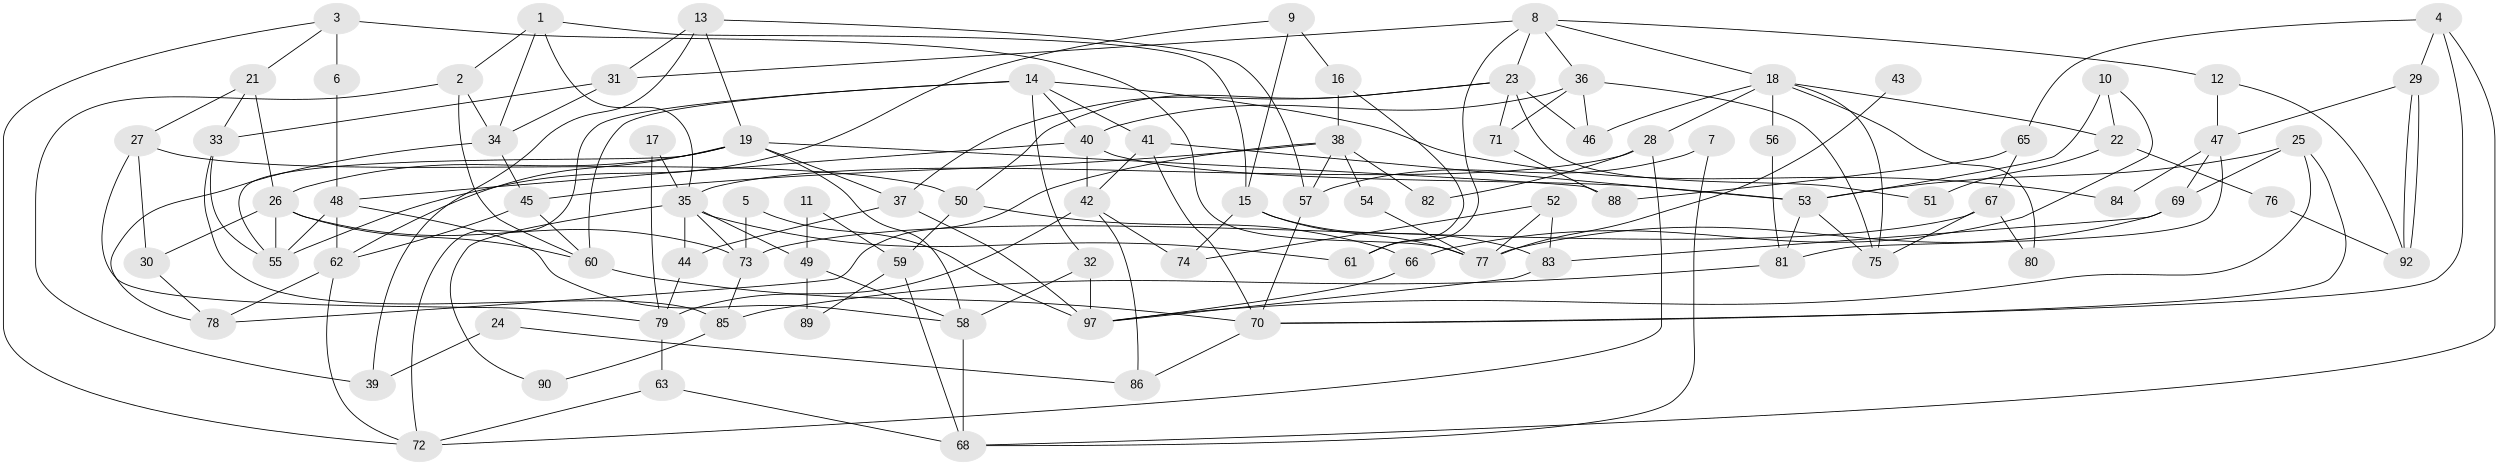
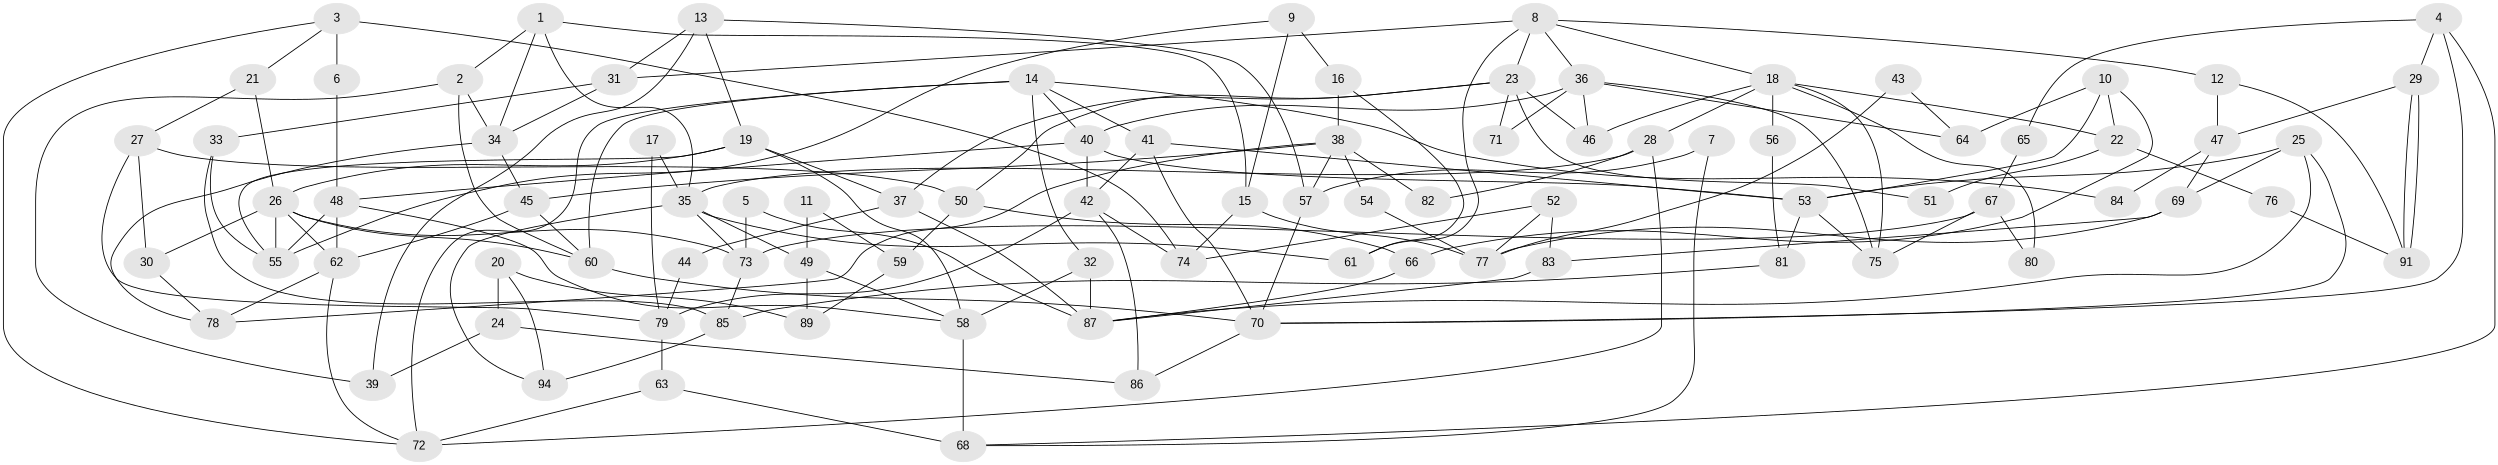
edge "3" -- "77": now "3" -- "74"
edge "21" -- "33": removed
node "64": added
edge "19" -- "62": now "26" -- "62"
node "88": removed
edge "35" -- "44": removed
edge "15" -- "83": removed
edge "47" -- "81": removed
node "20": added
node "92": label "92" -> "91"
node "97": label "97" -> "87"
edge "59" -- "68": removed
node "90": label "90" -> "94"
